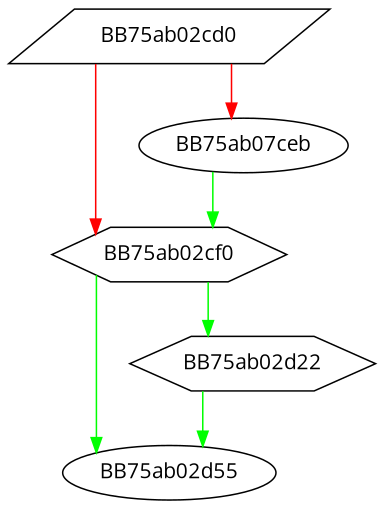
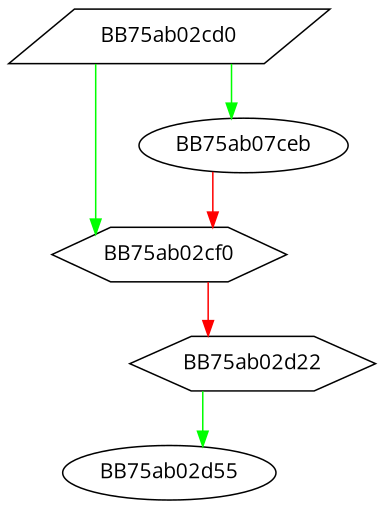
edge "BB75ab02cd0" -> "BB75ab07ceb": color red -> green
edge "BB75ab02cd0" -> "BB75ab02cf0": color red -> green
edge "BB75ab07ceb" -> "BB75ab02cf0": color green -> red
edge "BB75ab02cf0" -> "BB75ab02d22": color green -> red
edge "BB75ab02cf0" -> "BB75ab02d55": removed
